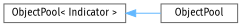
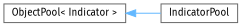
node "ObjectPool": label "ObjectPool" -> "IndicatorPool"
